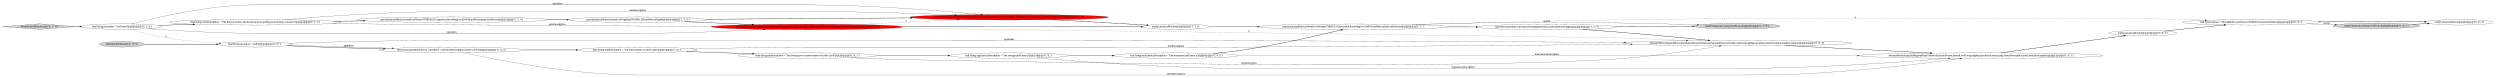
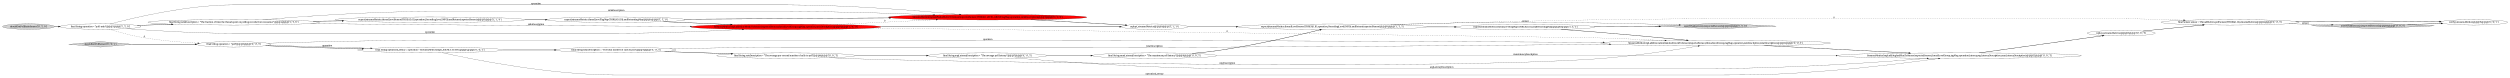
node "assertThat(sensor,is(expectedSensor))@@@11@@@['1', '1', '0']": shape ellipse -> diamond
node "assertThat(sensor,is(expectedSensor))@@@16@@@['0', '0', '1']": shape ellipse -> diamond
node "shouldGetPollRatioSensor['0', '1', '0']": shape diamond -> ellipse
node "shouldGetPollSensor['0', '0', '1']": shape ellipse -> diamond
